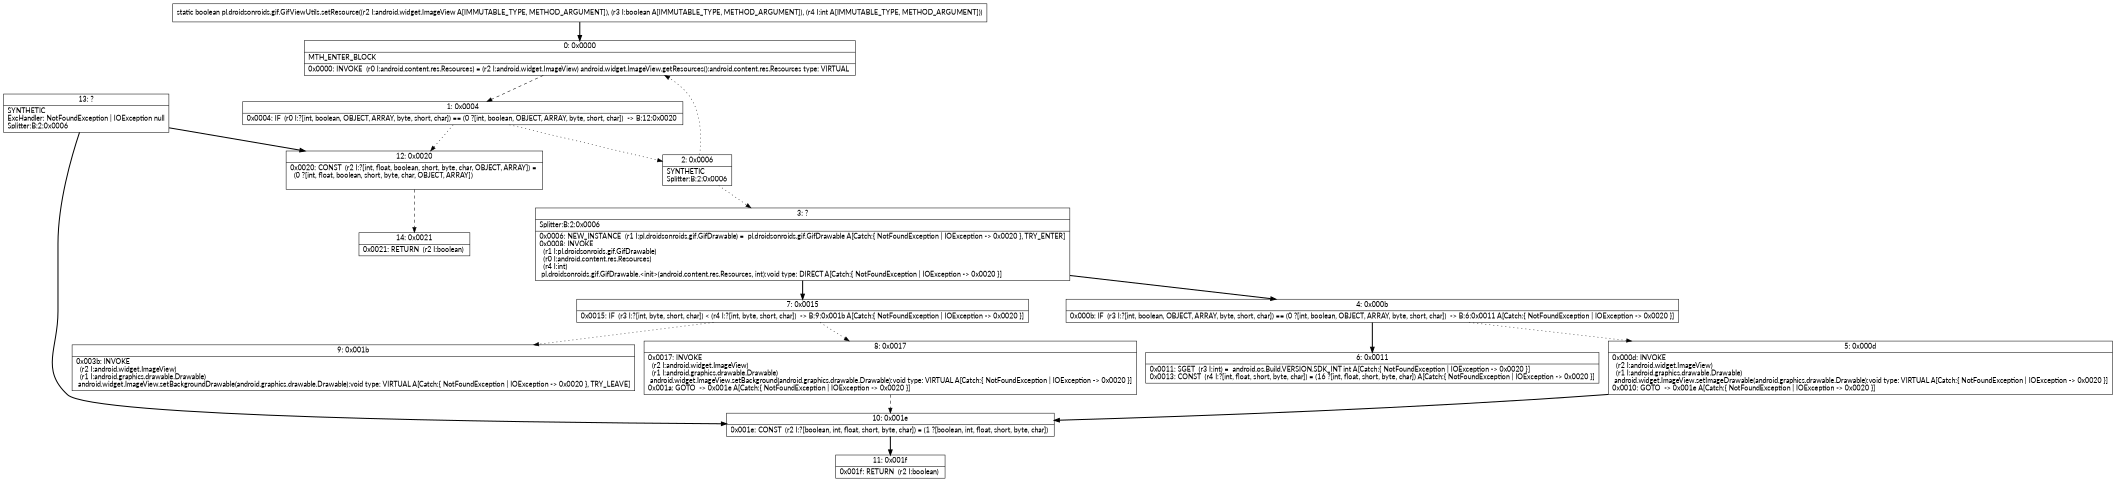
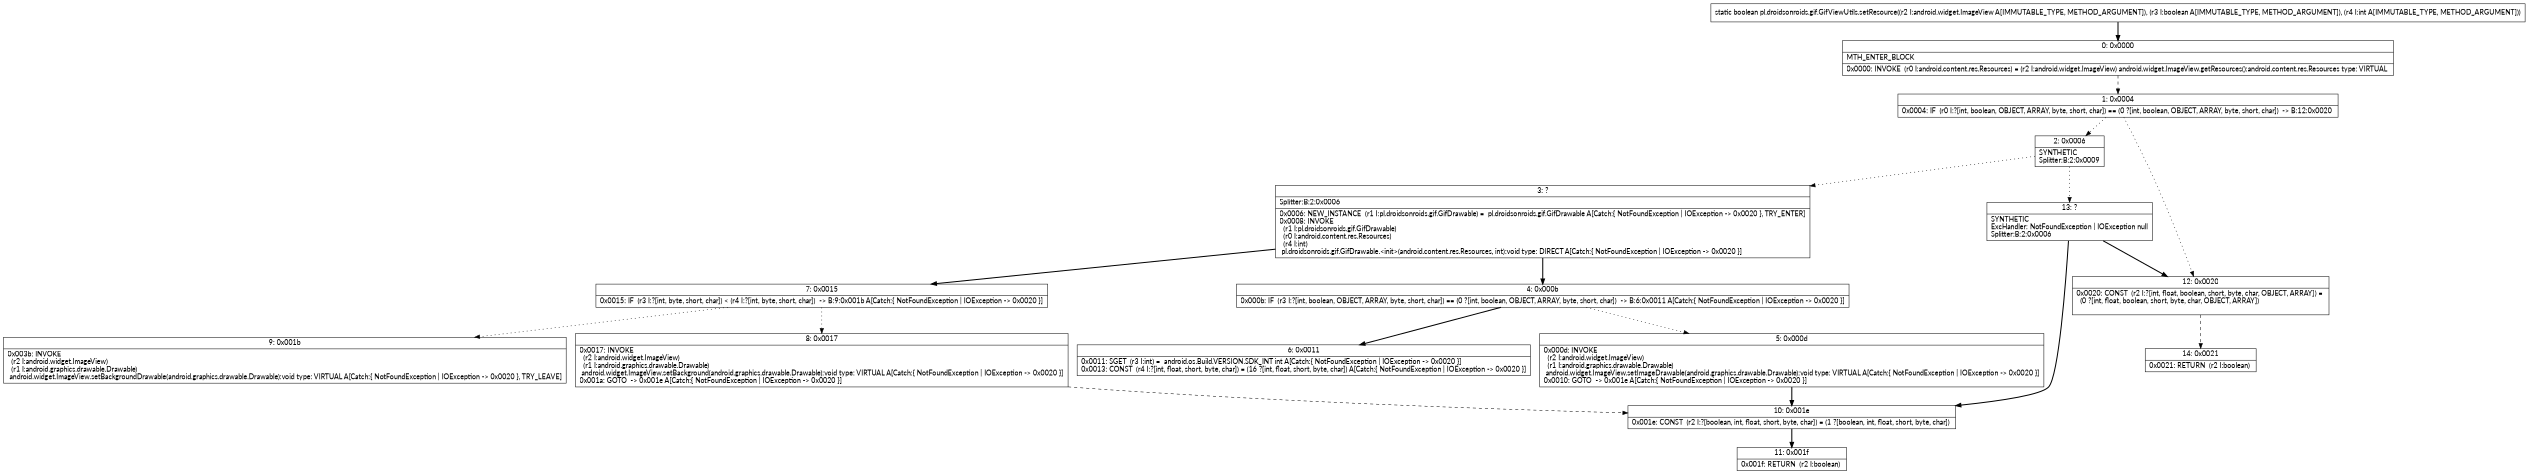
edge "2: 0x0006" -> "0: 0x0000": now "2: 0x0006" -> "13: ?"
node "2: 0x0006": text "Splitter:B:2:0x0006" -> "Splitter:B:2:0x0009"
